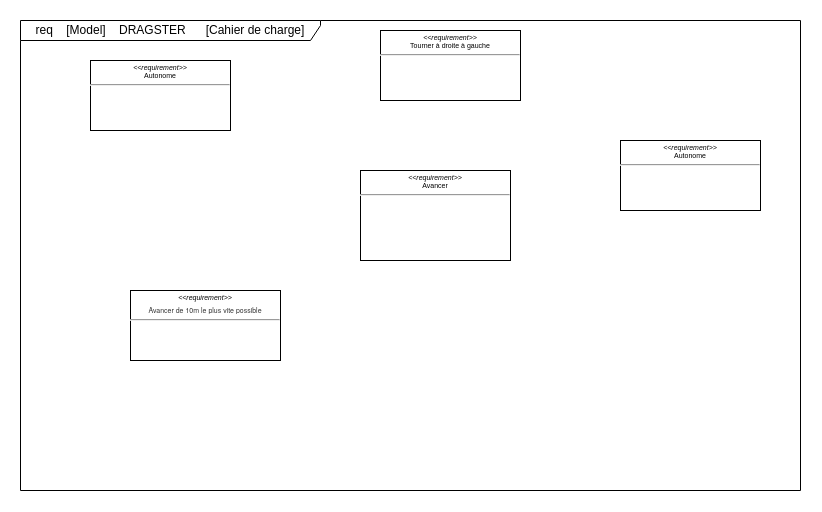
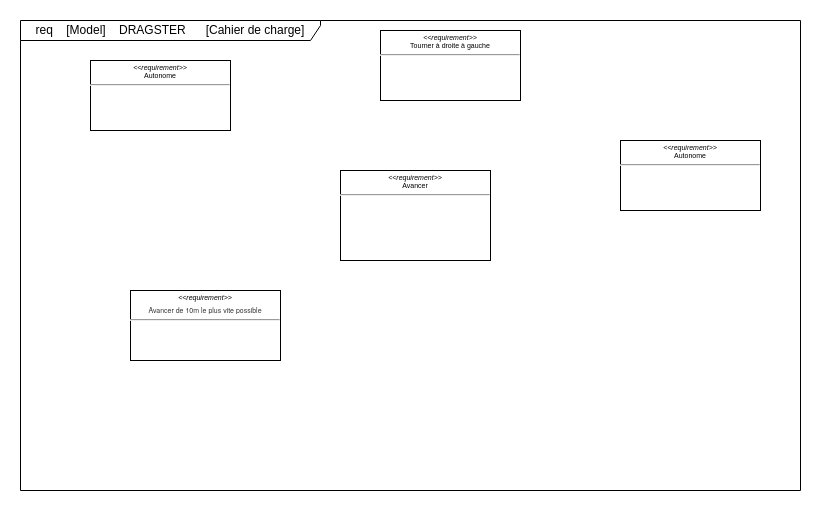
node "<<requirement>>Avancer": moved (436, 216) -> (416, 216)
